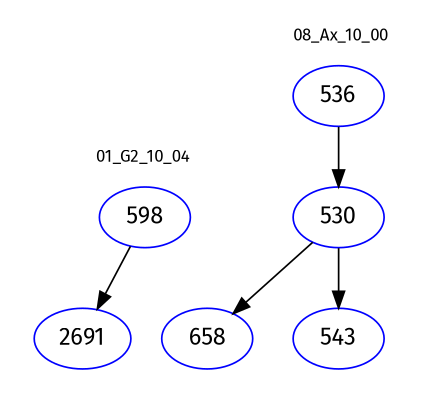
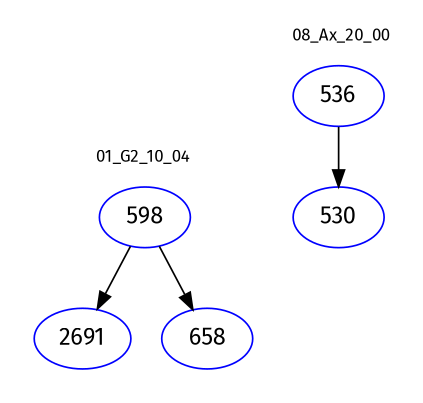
cluster "08_Ax_10_00": label "08_Ax_10_00" -> "08_Ax_20_00"
edge "530" -> "658": now "598" -> "658"
node "543": removed
